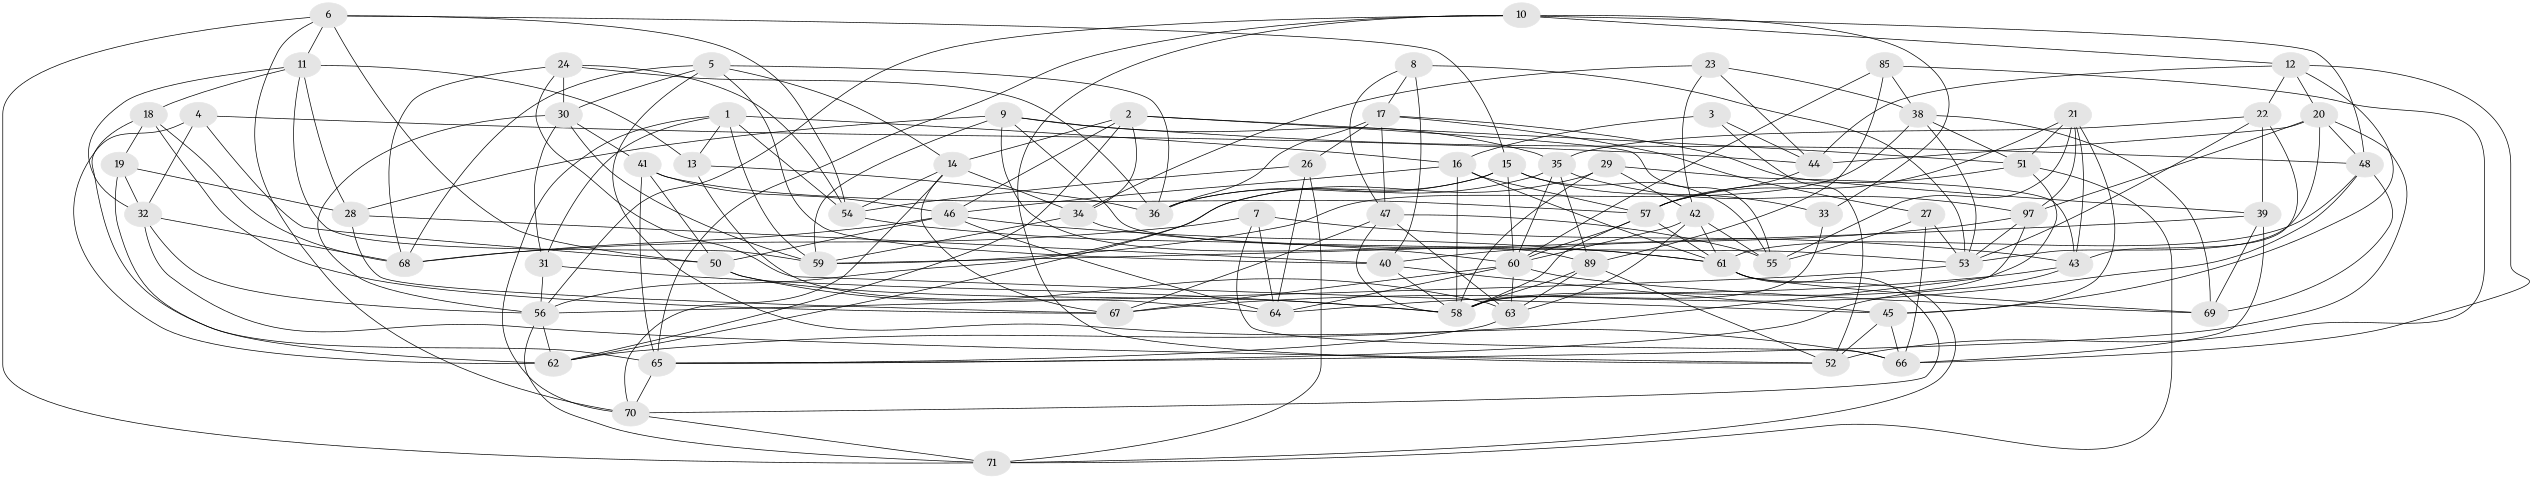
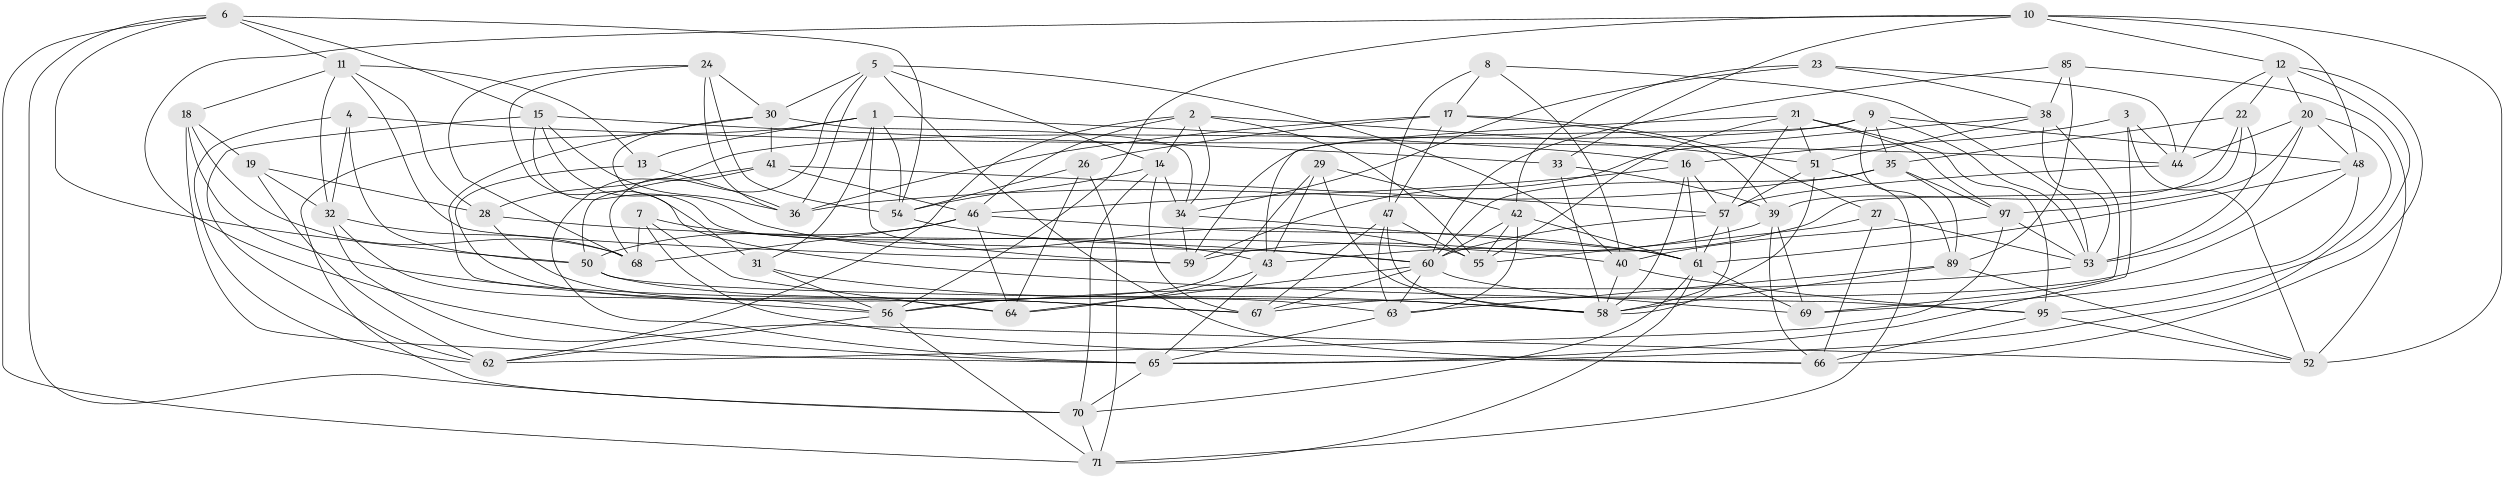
edge "33" -- "39": added
edge "30" -- "59": now "30" -- "34"
node "45": label "45" -> "95"
edge "3" -- "65": added
